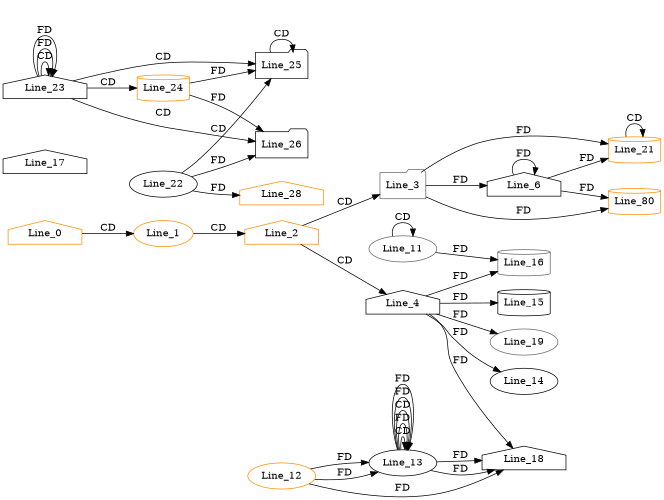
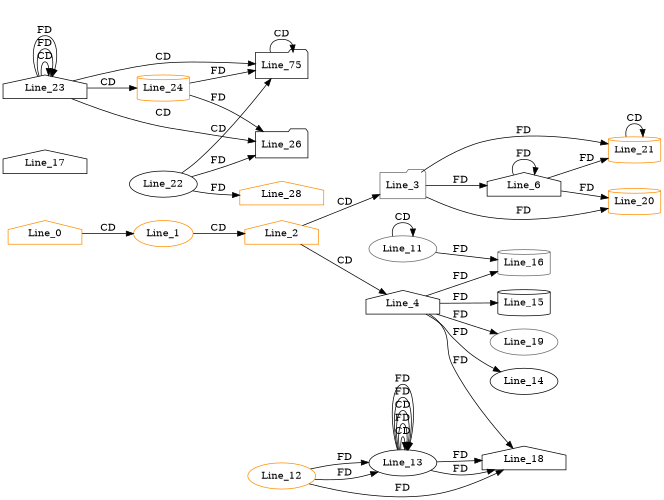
node "Line_25": label "Line_25" -> "Line_75"
node "Line_80": label "Line_80" -> "Line_20"
